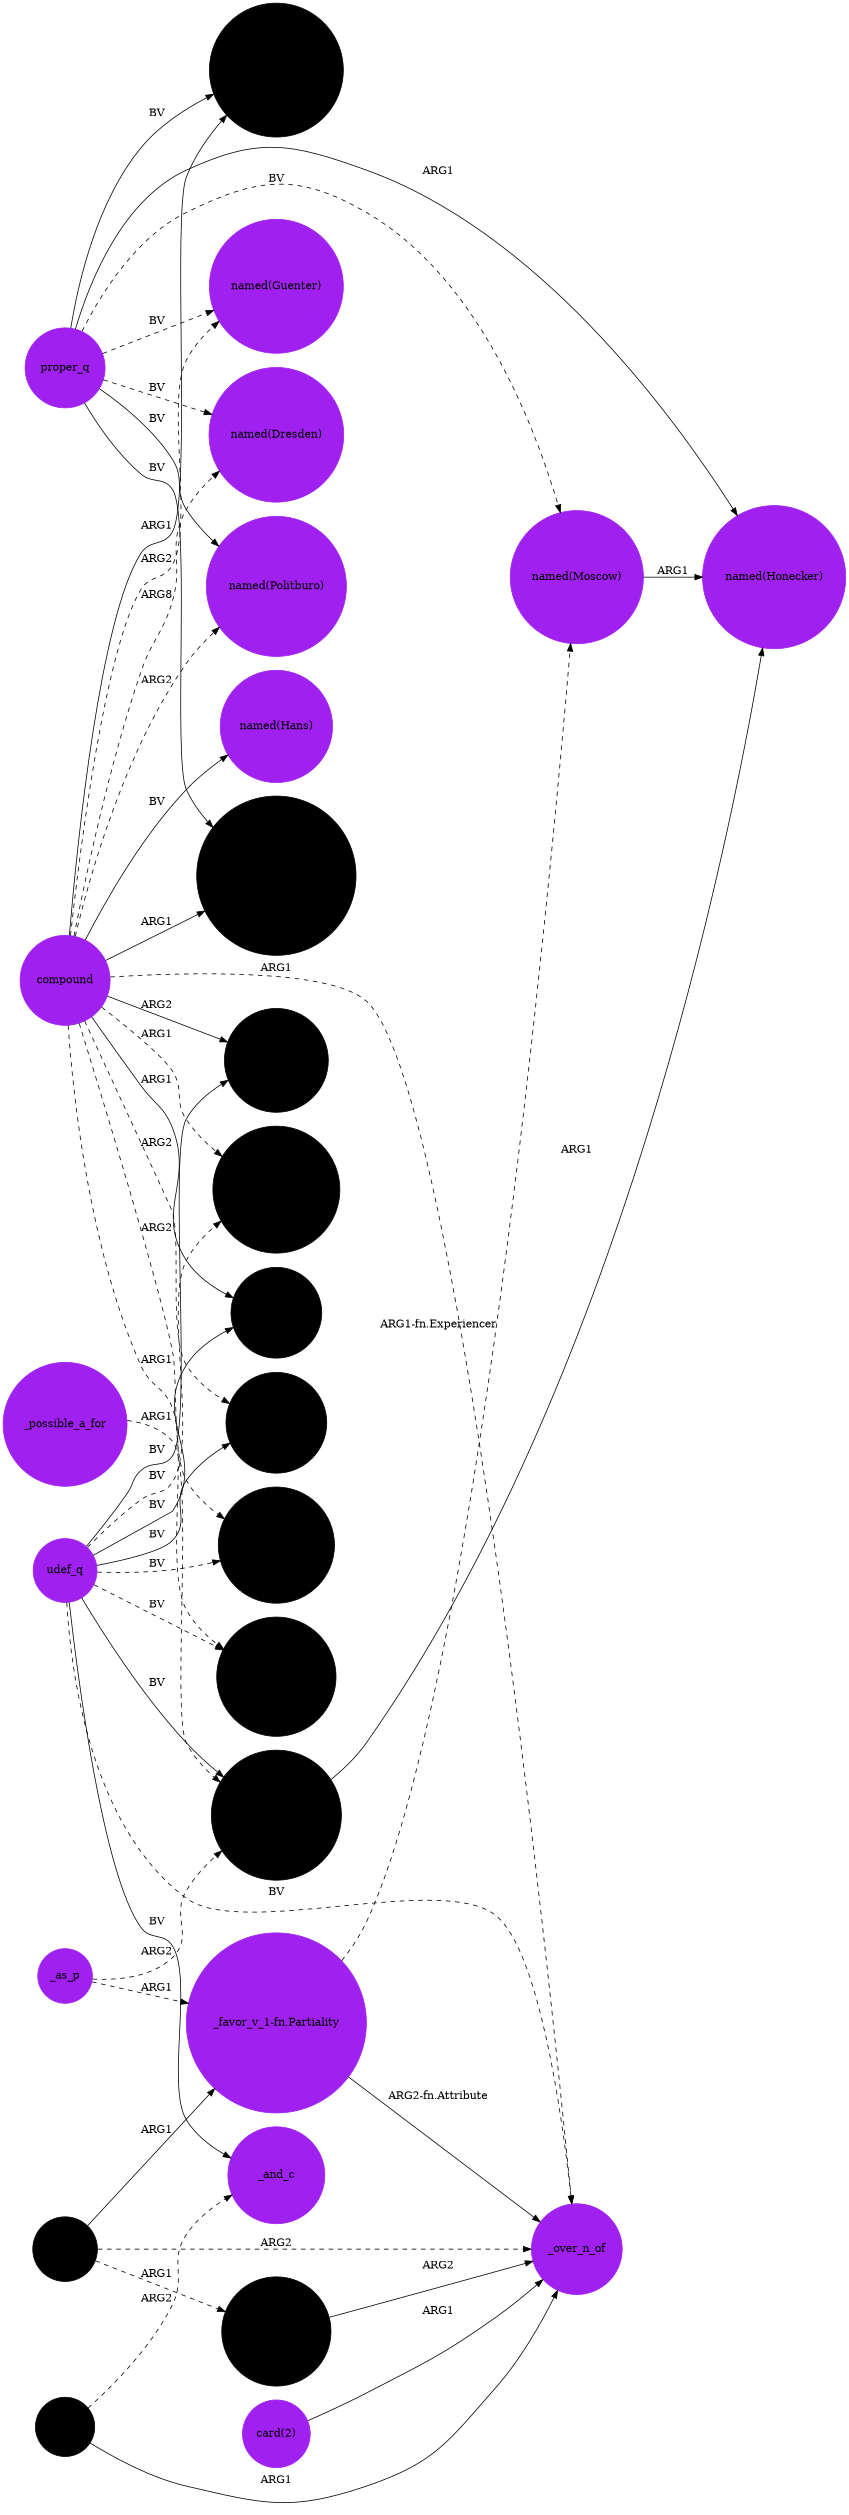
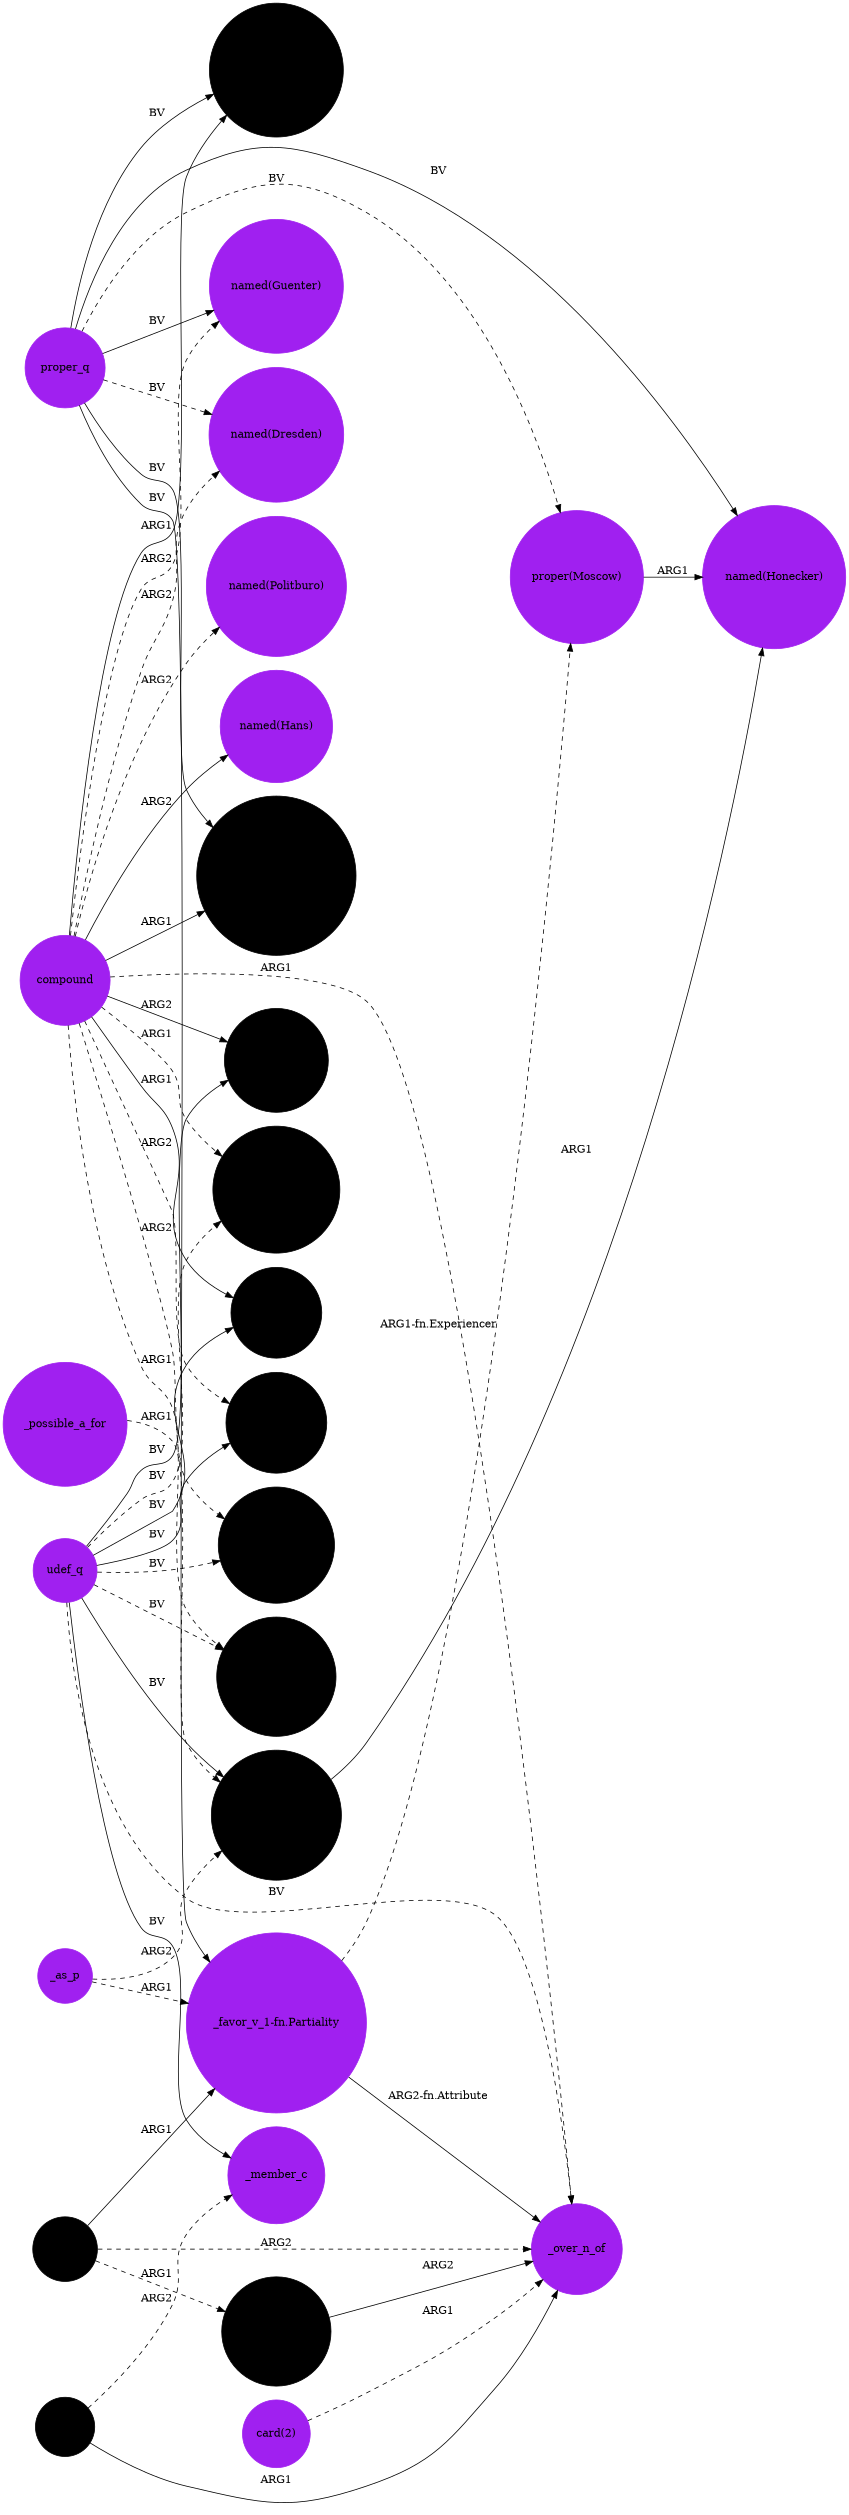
edge "proper_q" -> "named(Honecker)": label "ARG1" -> "BV"
edge "proper_q" -> "named(Guenter)": style dashed -> solid
edge "proper_q" -> "named(Politburo)": now "proper_q" -> "_favor_v_1-fn.Partiality"
node "named(Moscow)": label "named(Moscow)" -> "proper(Moscow)"
edge "compound" -> "named(Dresden)": label "ARG8" -> "ARG2"
edge "compound" -> "named(Hans)": label "BV" -> "ARG2"
node "_and_c": label "_and_c" -> "_member_c"
edge "card(2)" -> "_over_n_of": style solid -> dashed
